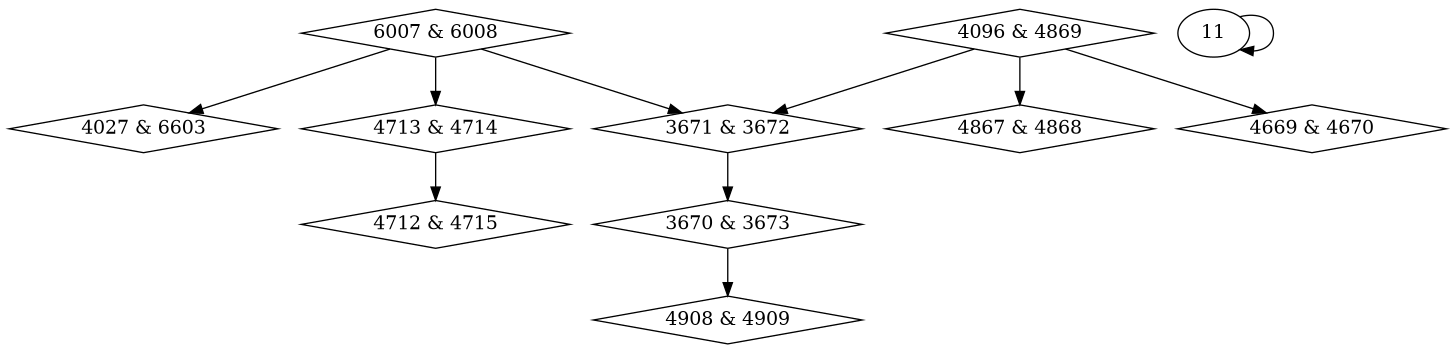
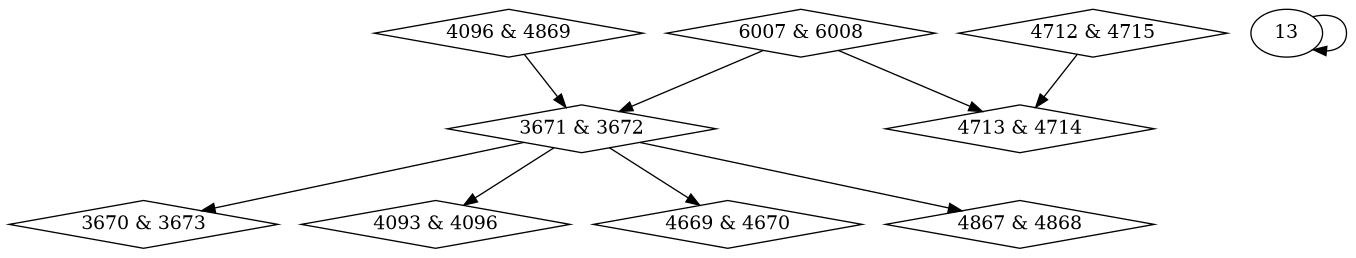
node "11": label "11" -> "13"
edge "4096 & 4869" -> "4867 & 4868": now "3671 & 3672" -> "4867 & 4868"
edge "4096 & 4869" -> "4669 & 4670": now "3671 & 3672" -> "4669 & 4670"
node "4027 & 6603": removed
edge "4713 & 4714" -> "4712 & 4715": reversed
node "4093 & 4096": added
node "4908 & 4909": removed
